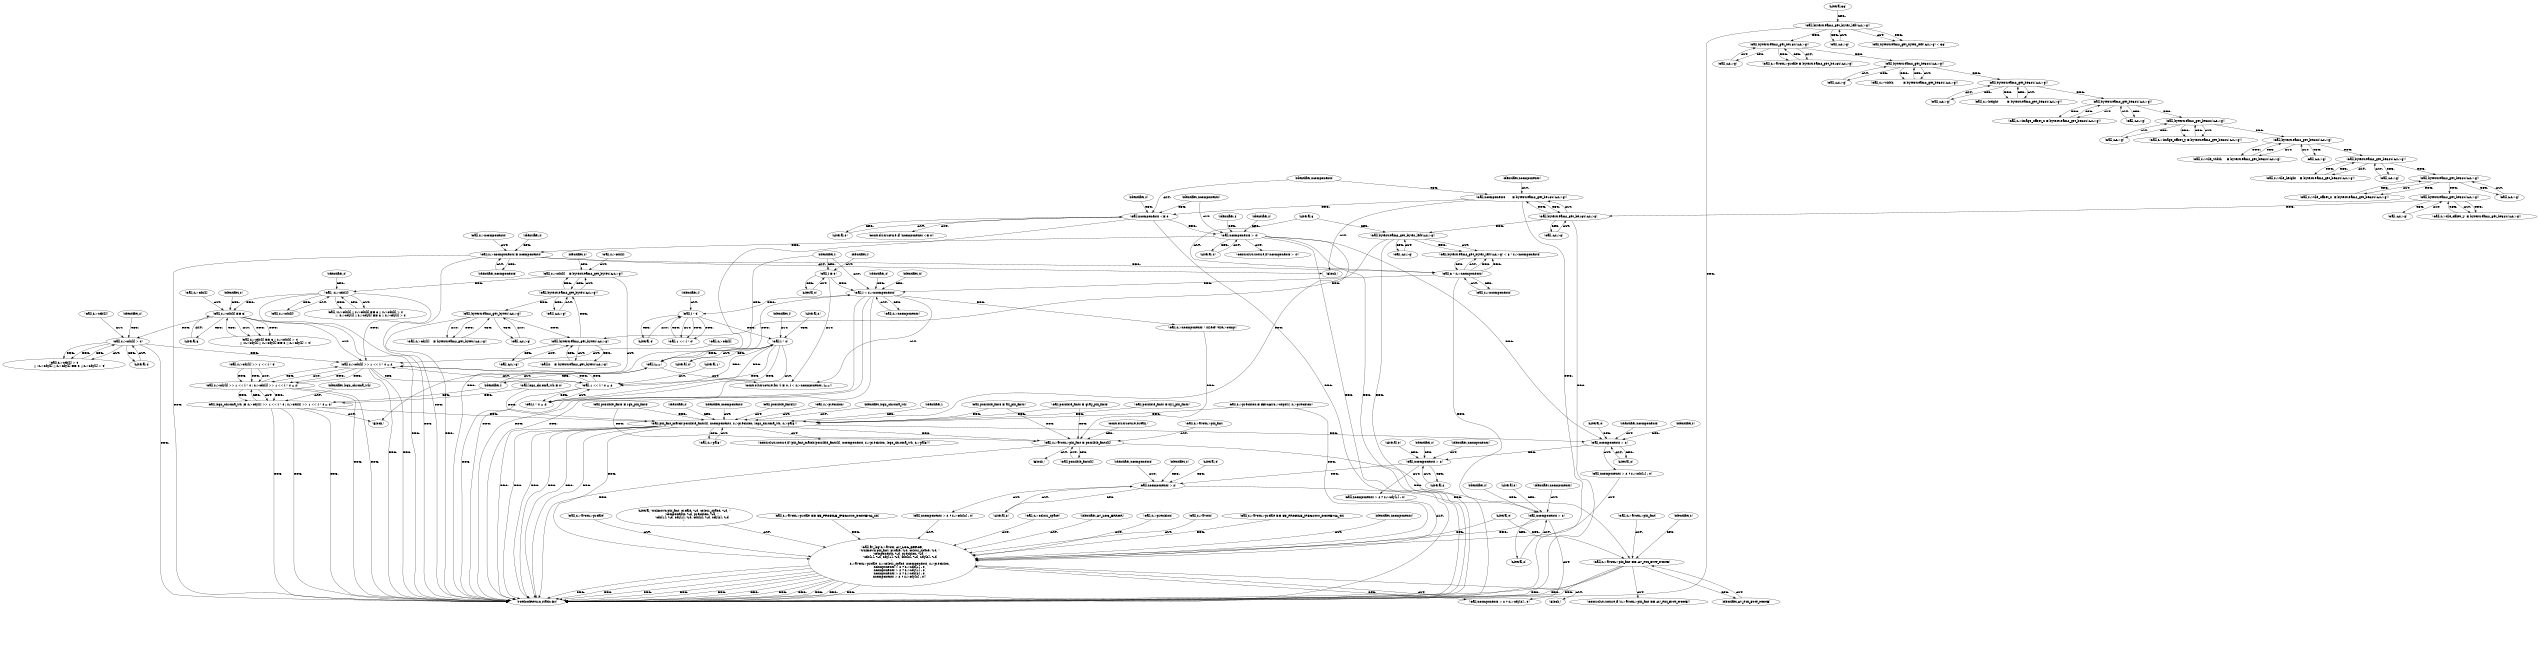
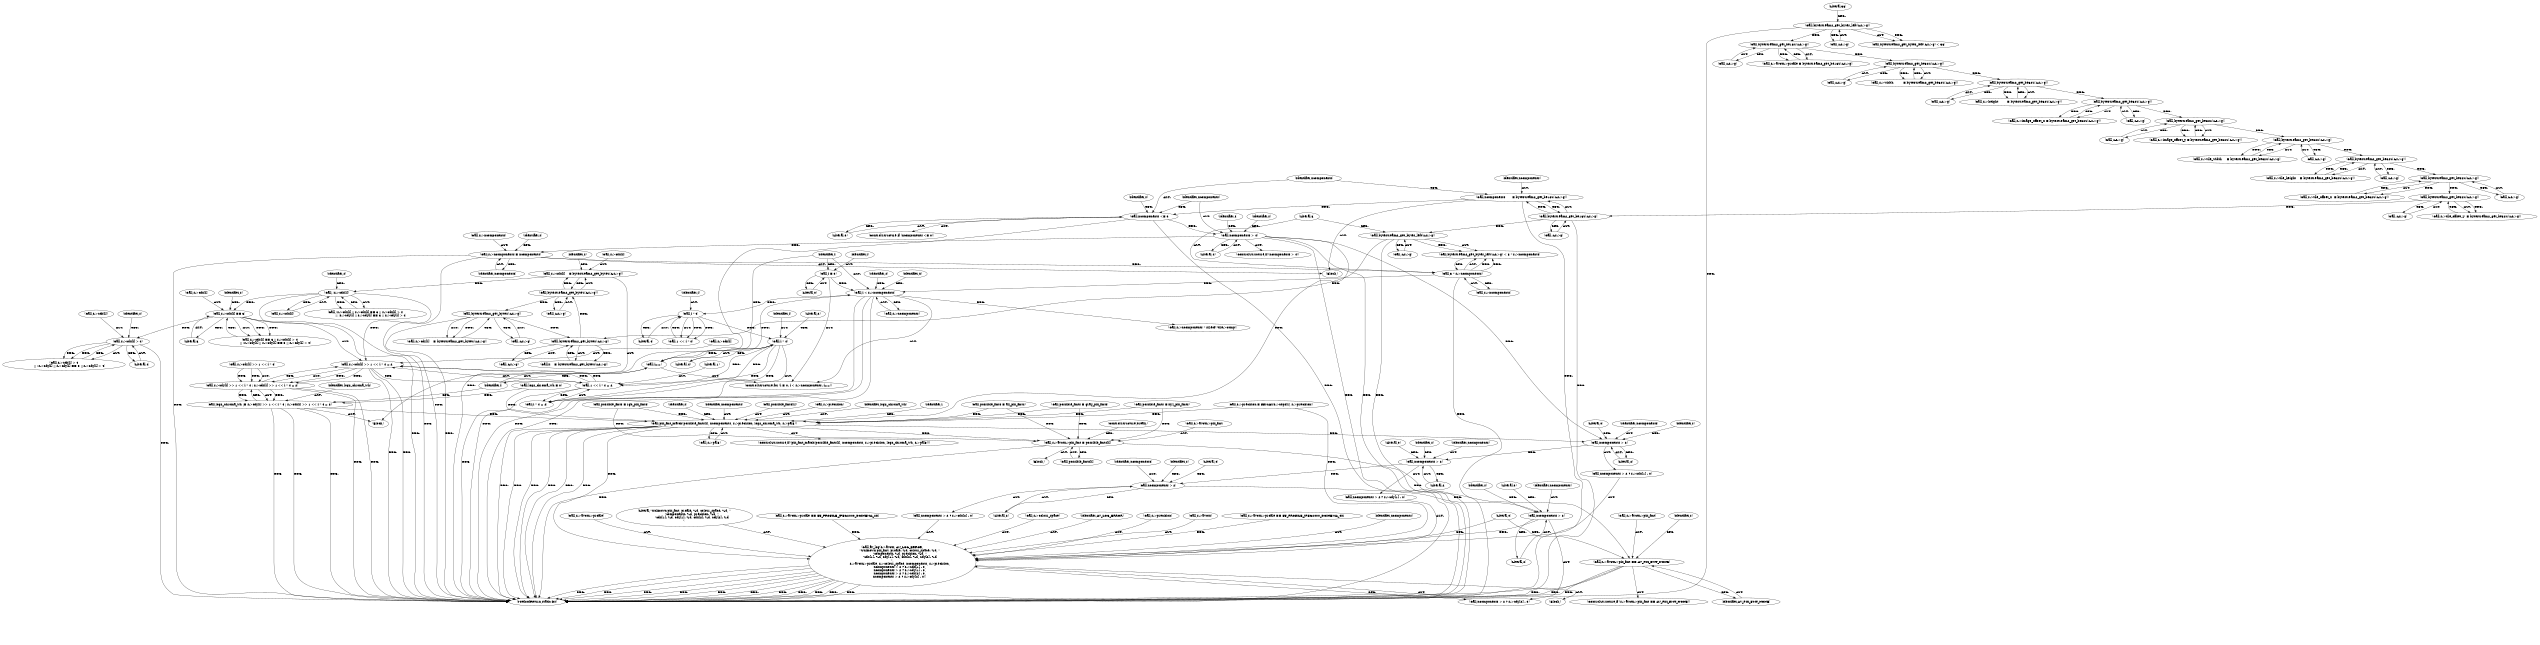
edge "(Call,s->cdx[i] > 4)" -> "(Call,s->cdx[i] >> 1 << i * 4 + 2)": removed, label "DDG:"
edge "(Call,s->ncomponents * sizeof(*tile->comp))" -> "(Call,s->avctx->pix_fmt = possible_fmts[i])": now "(Call,possible_fmts = xyz_pix_fmts)" -> "(Call,s->avctx->pix_fmt = possible_fmts[i])"
